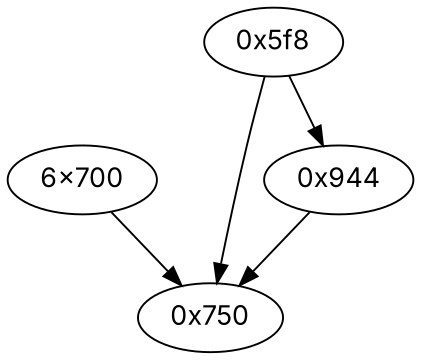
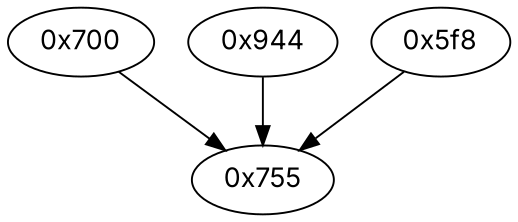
edge "0x5f8" -> "0x944": removed
node "6x700": label "6x700" -> "0x700"
node "0x750": label "0x750" -> "0x755"
